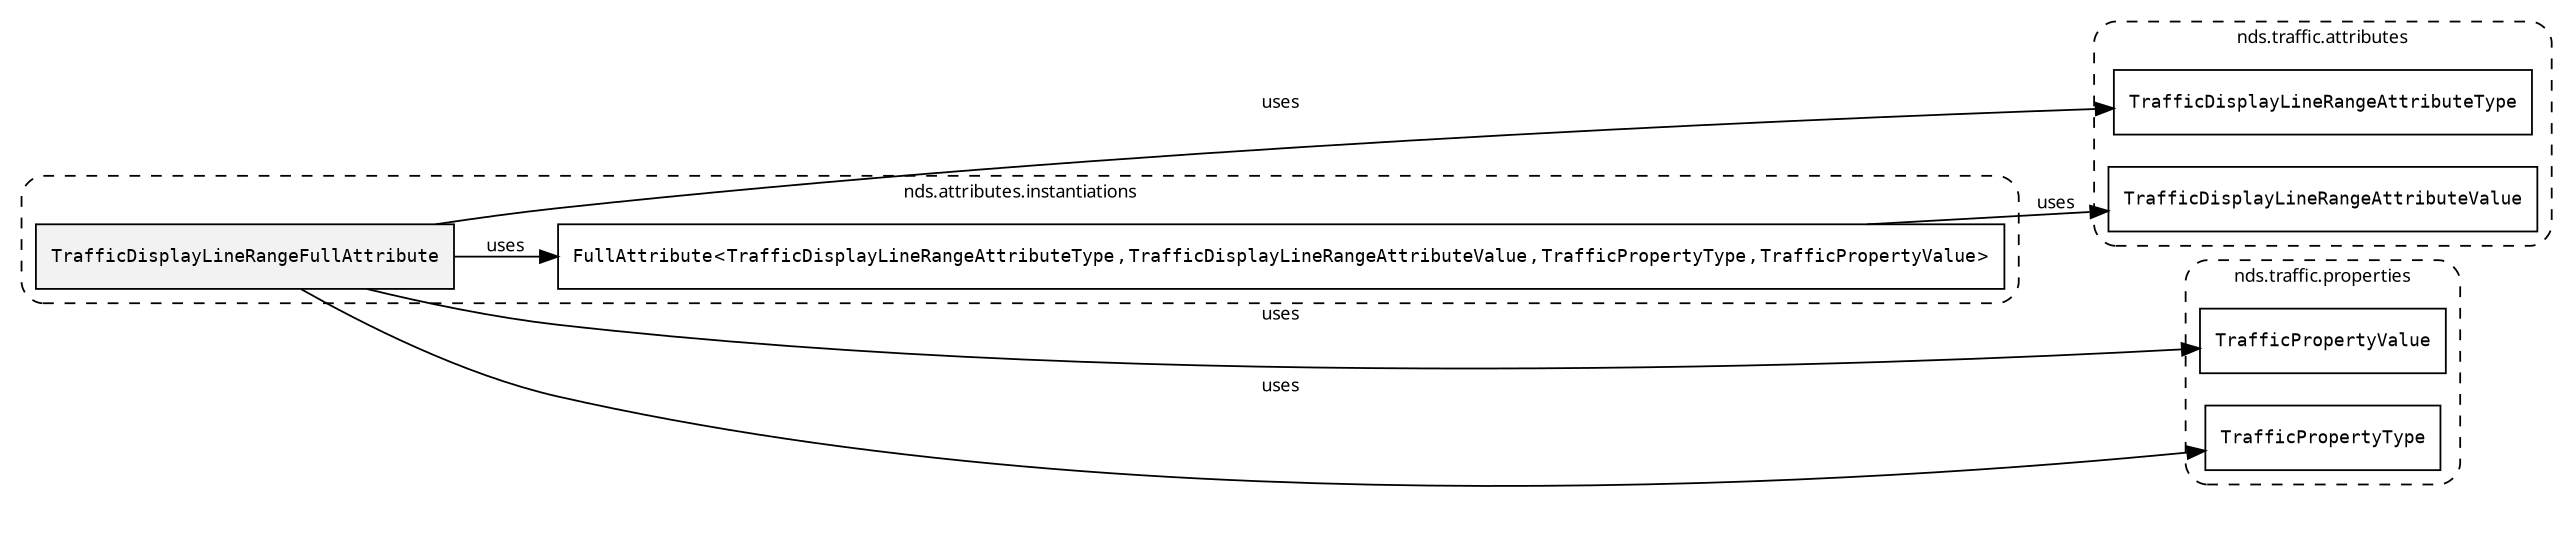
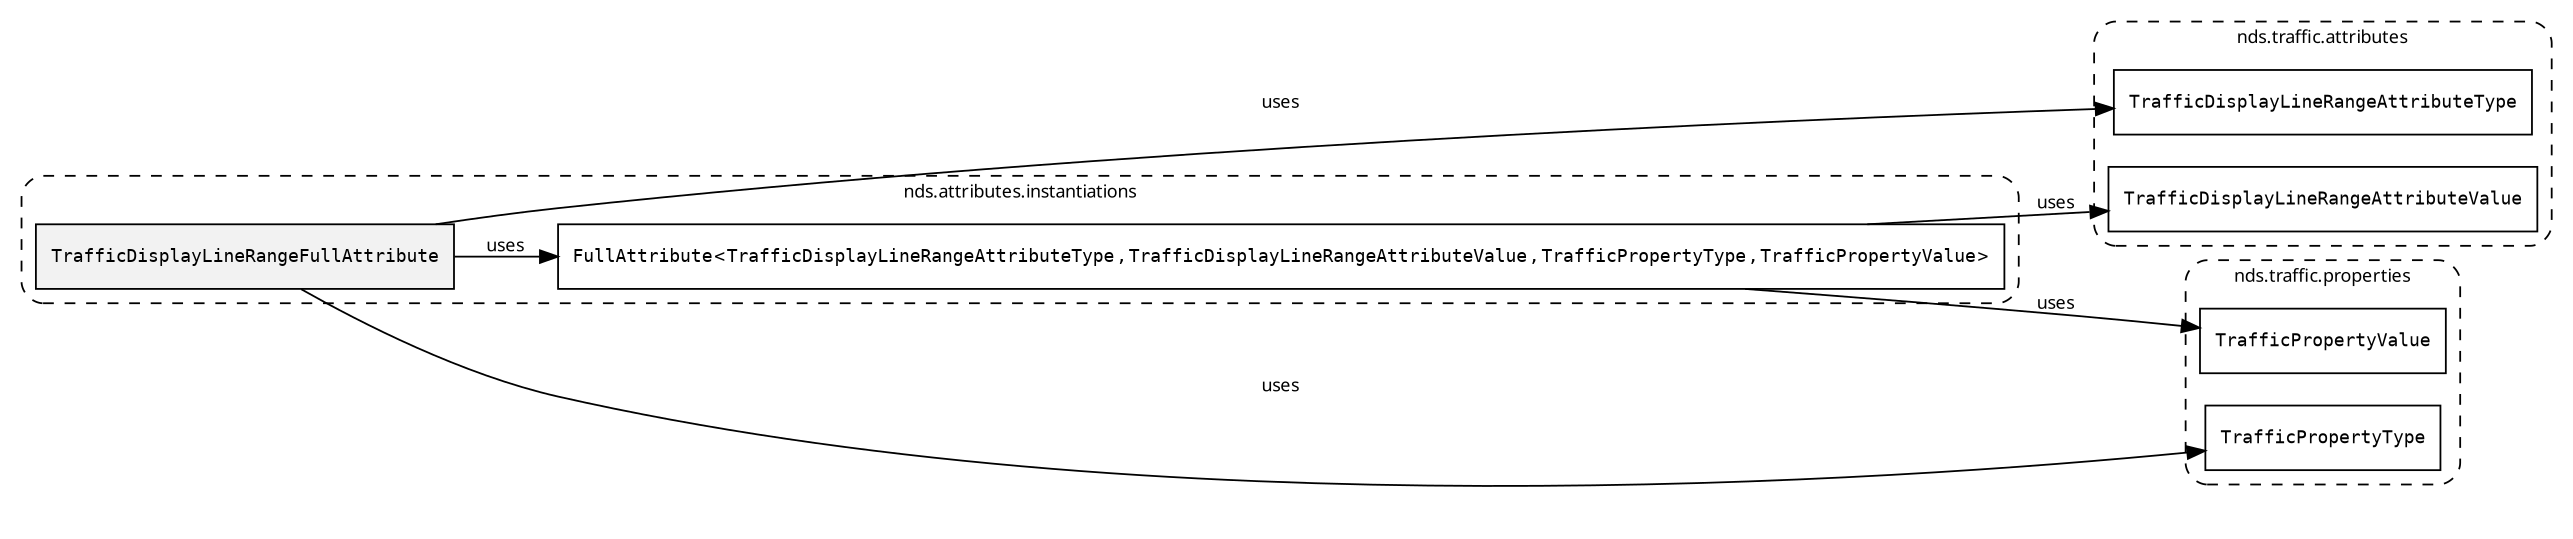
edge "TrafficDisplayLineRangeFullAttribute" -> "TrafficPropertyValue": now "FullAttribute" -> "TrafficPropertyValue"
